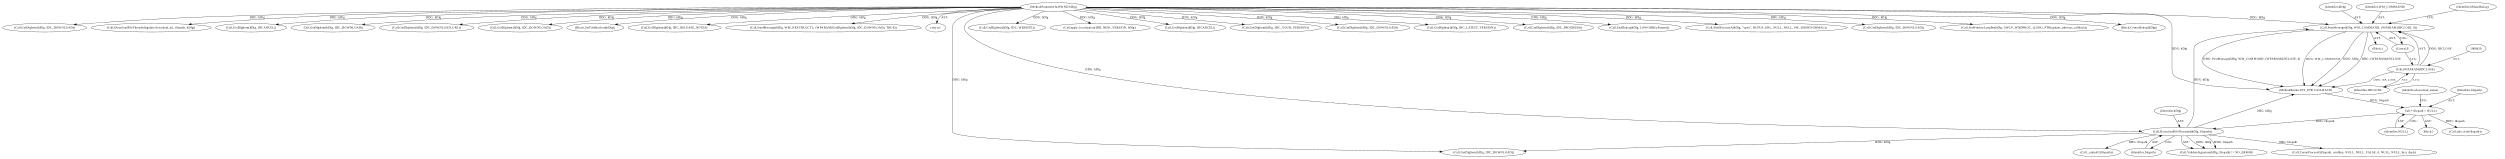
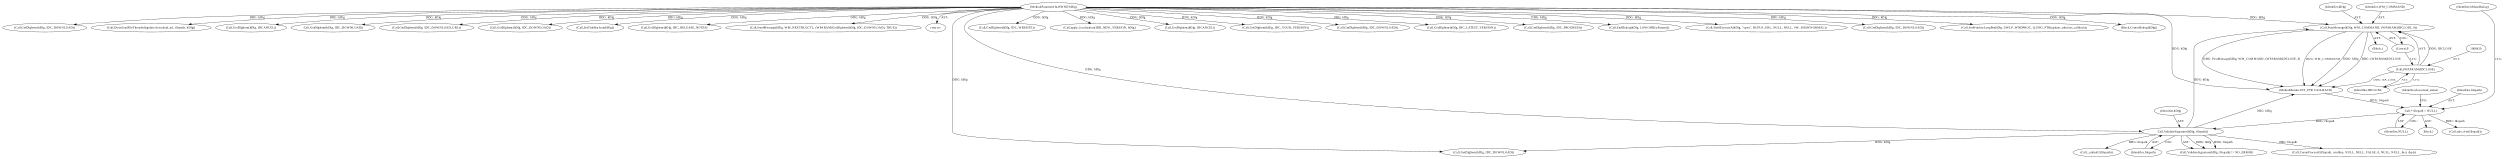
edge "(Identifier,hMainDialog)" -> "(Call,PostMessage(hDlg, WM_COMMAND, (WPARAM)IDCLOSE, 0))": now "(Identifier,hMainDialog)" -> "(Call,* filepath = NULL)"
node "(Block,SetTitleBarIcon(hDlg))": label "(Block,SetTitleBarIcon(hDlg))" -> "(Call,SetTitleBarIcon(hDlg))"
node "(Call,DownloadFileThreaded(hDlg, filepath))": label "(Call,DownloadFileThreaded(hDlg, filepath))" -> "(Call,ValidateSignature(hDlg, filepath))"
